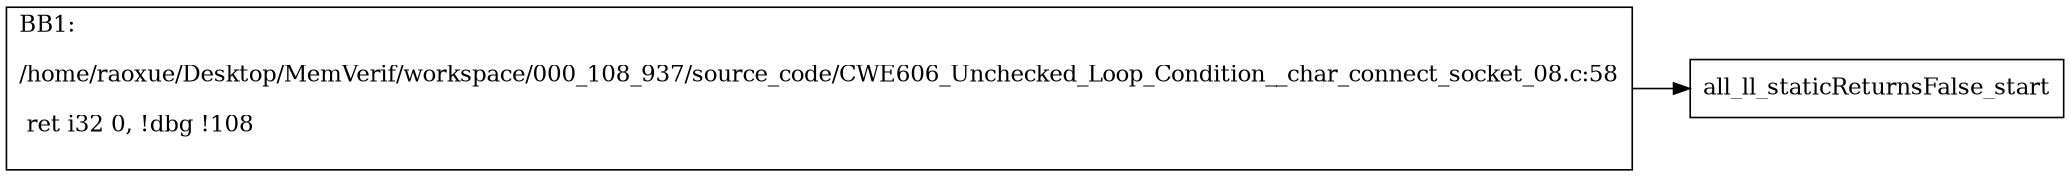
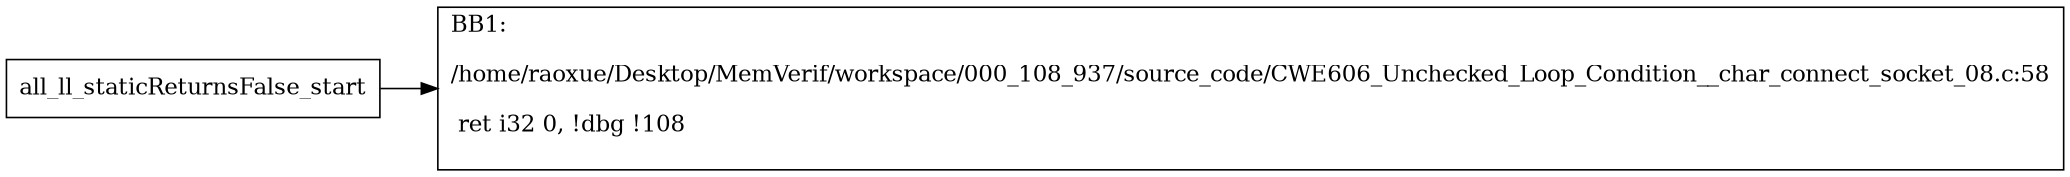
edge "BB1:" -> "all_ll_staticReturnsFalse_start": reversed
